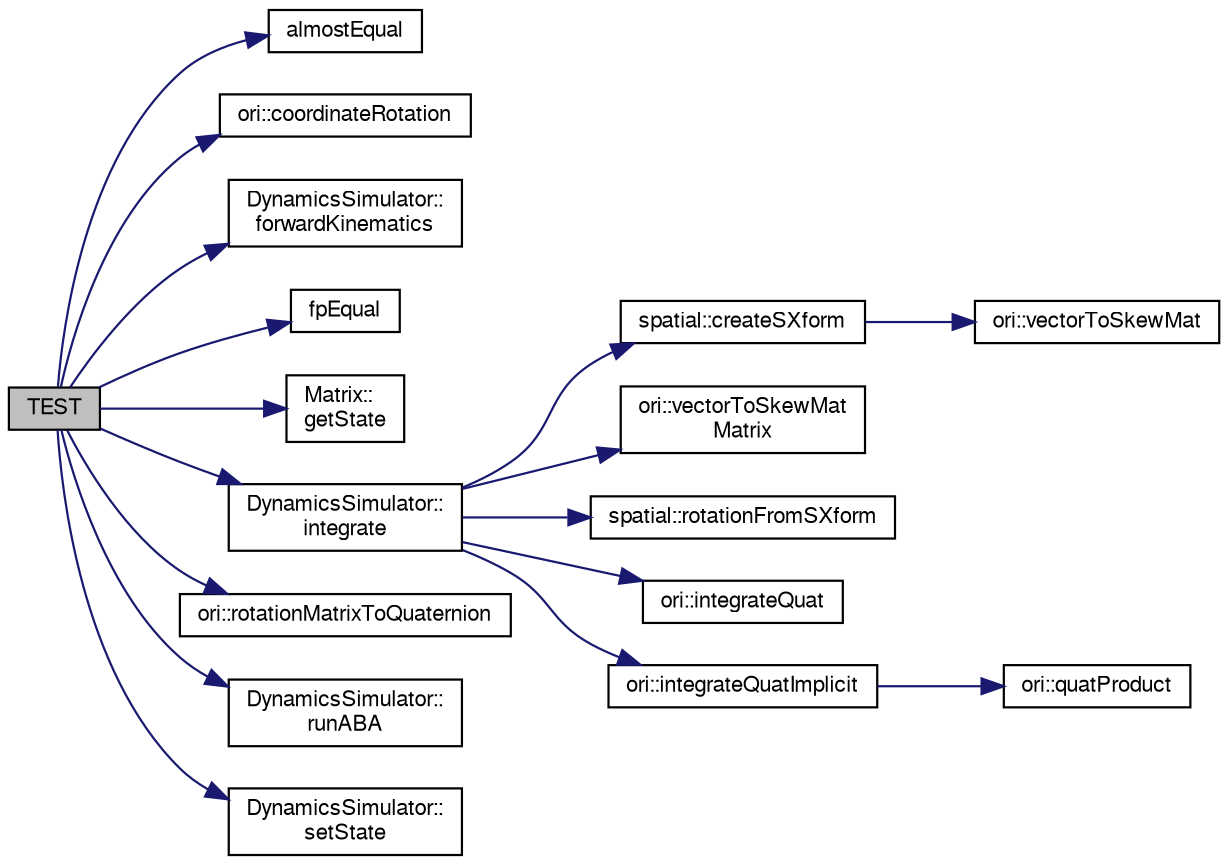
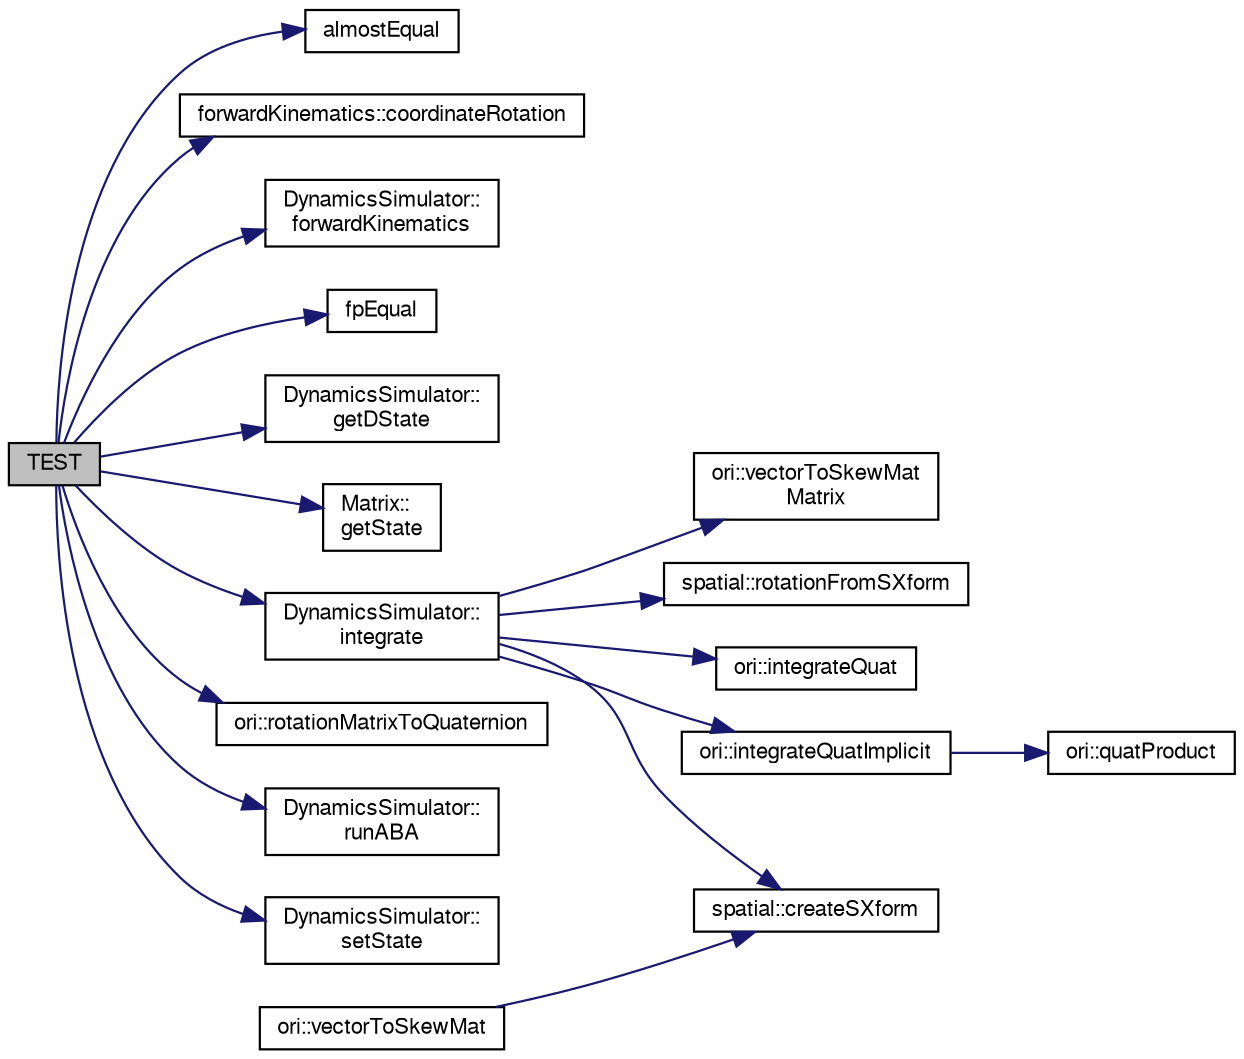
node "ori::coordinateRotation": label "ori::coordinateRotation" -> "forwardKinematics::coordinateRotation"
edge "spatial::createSXform" -> "ori::vectorToSkewMat": reversed
node "DynamicsSimulator:: getDState": added
